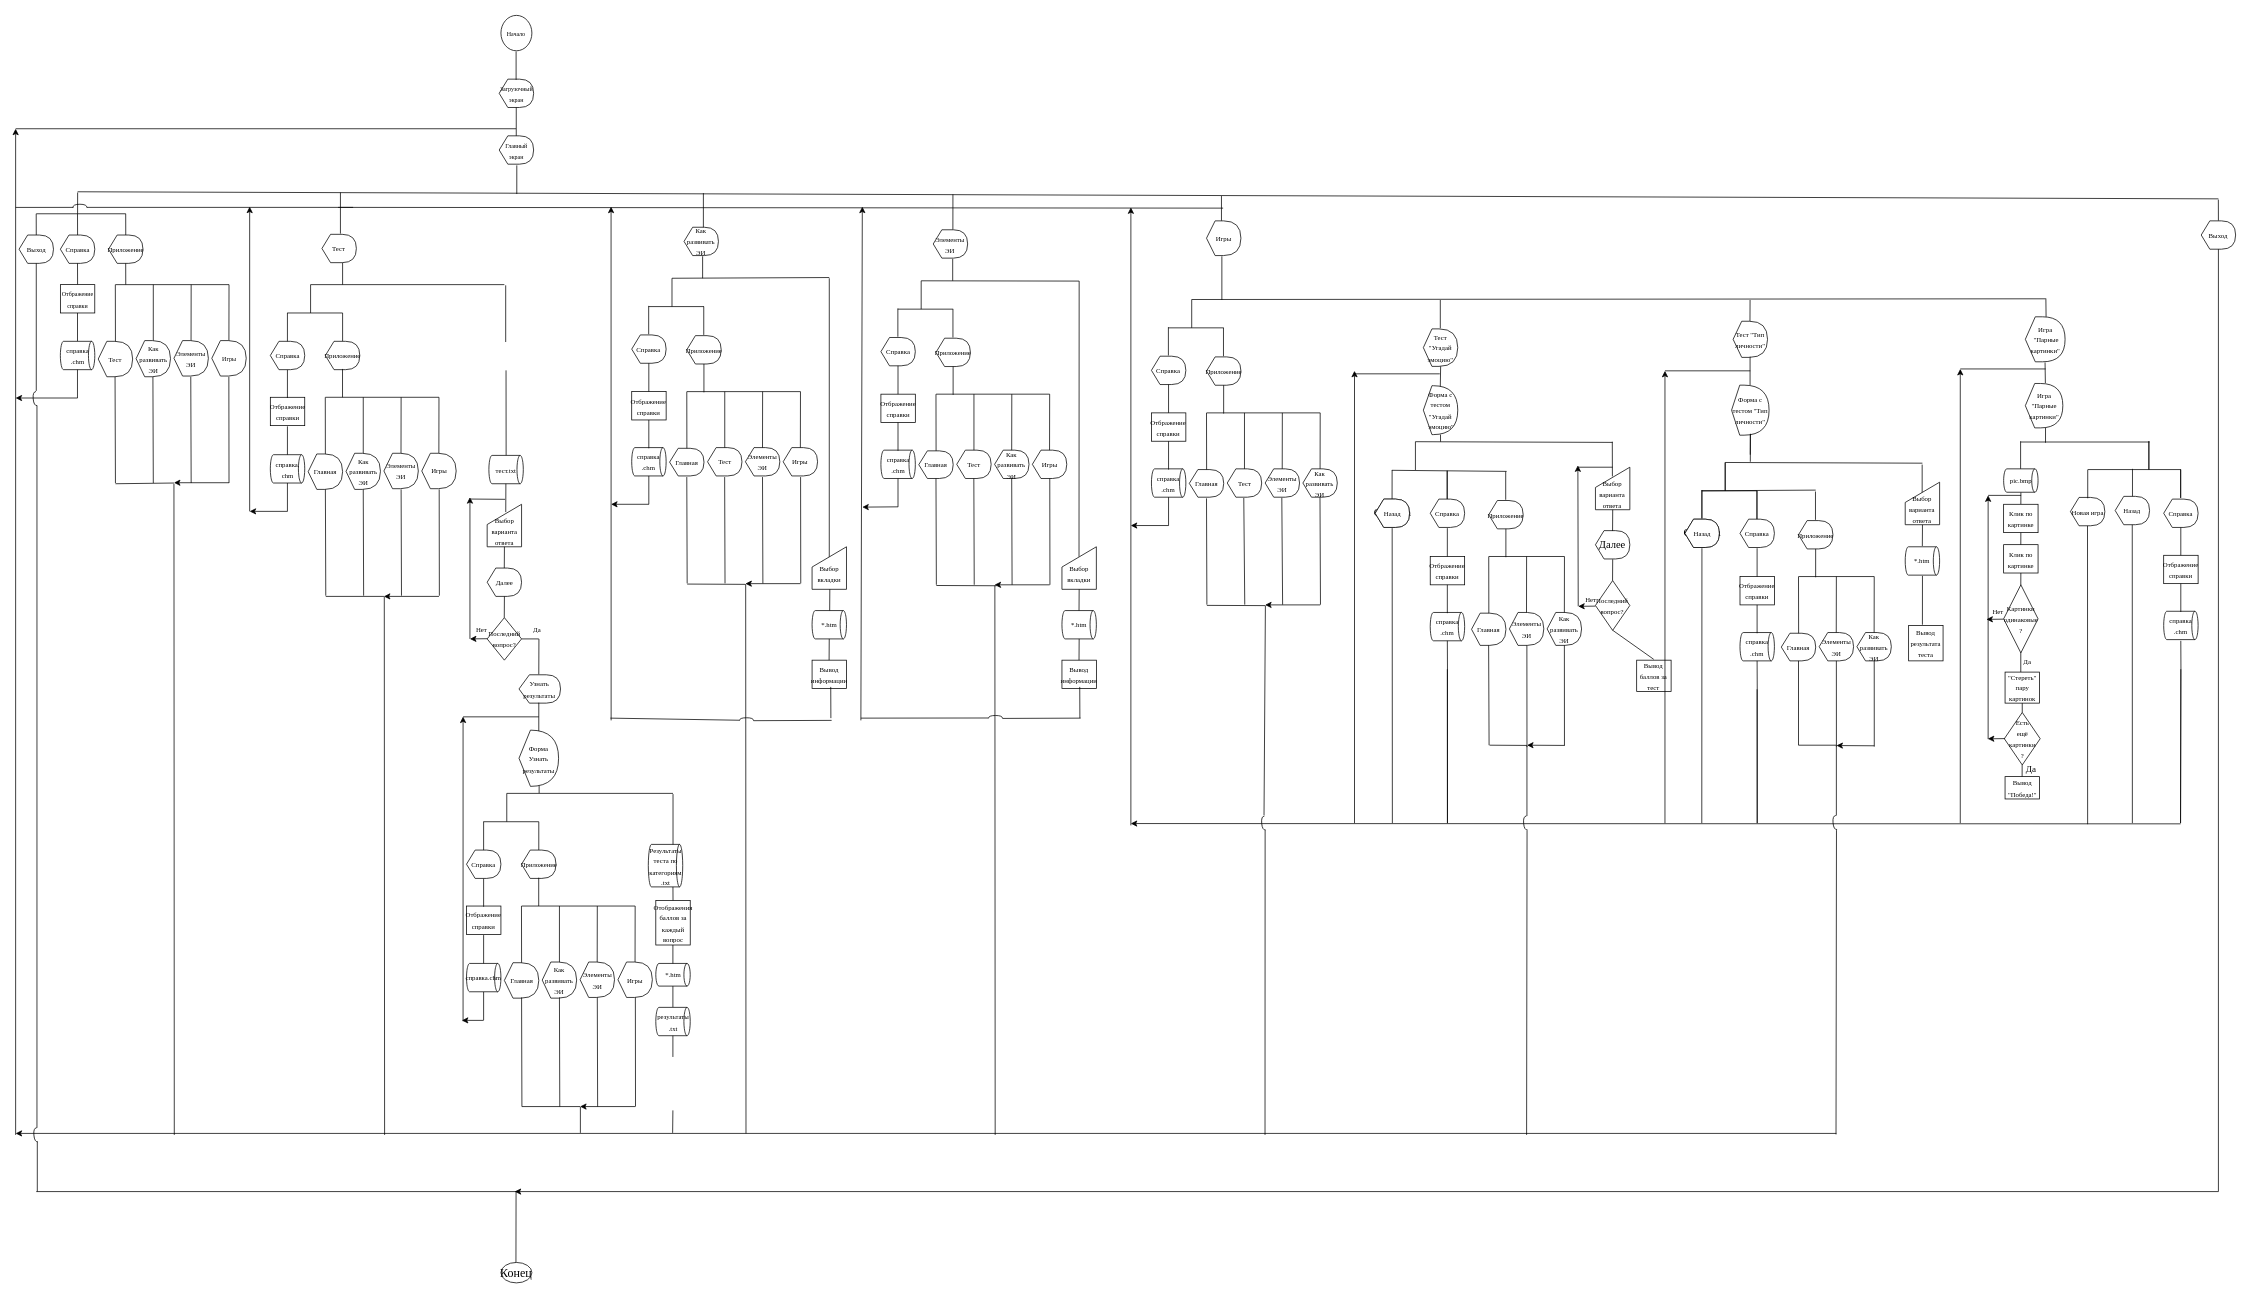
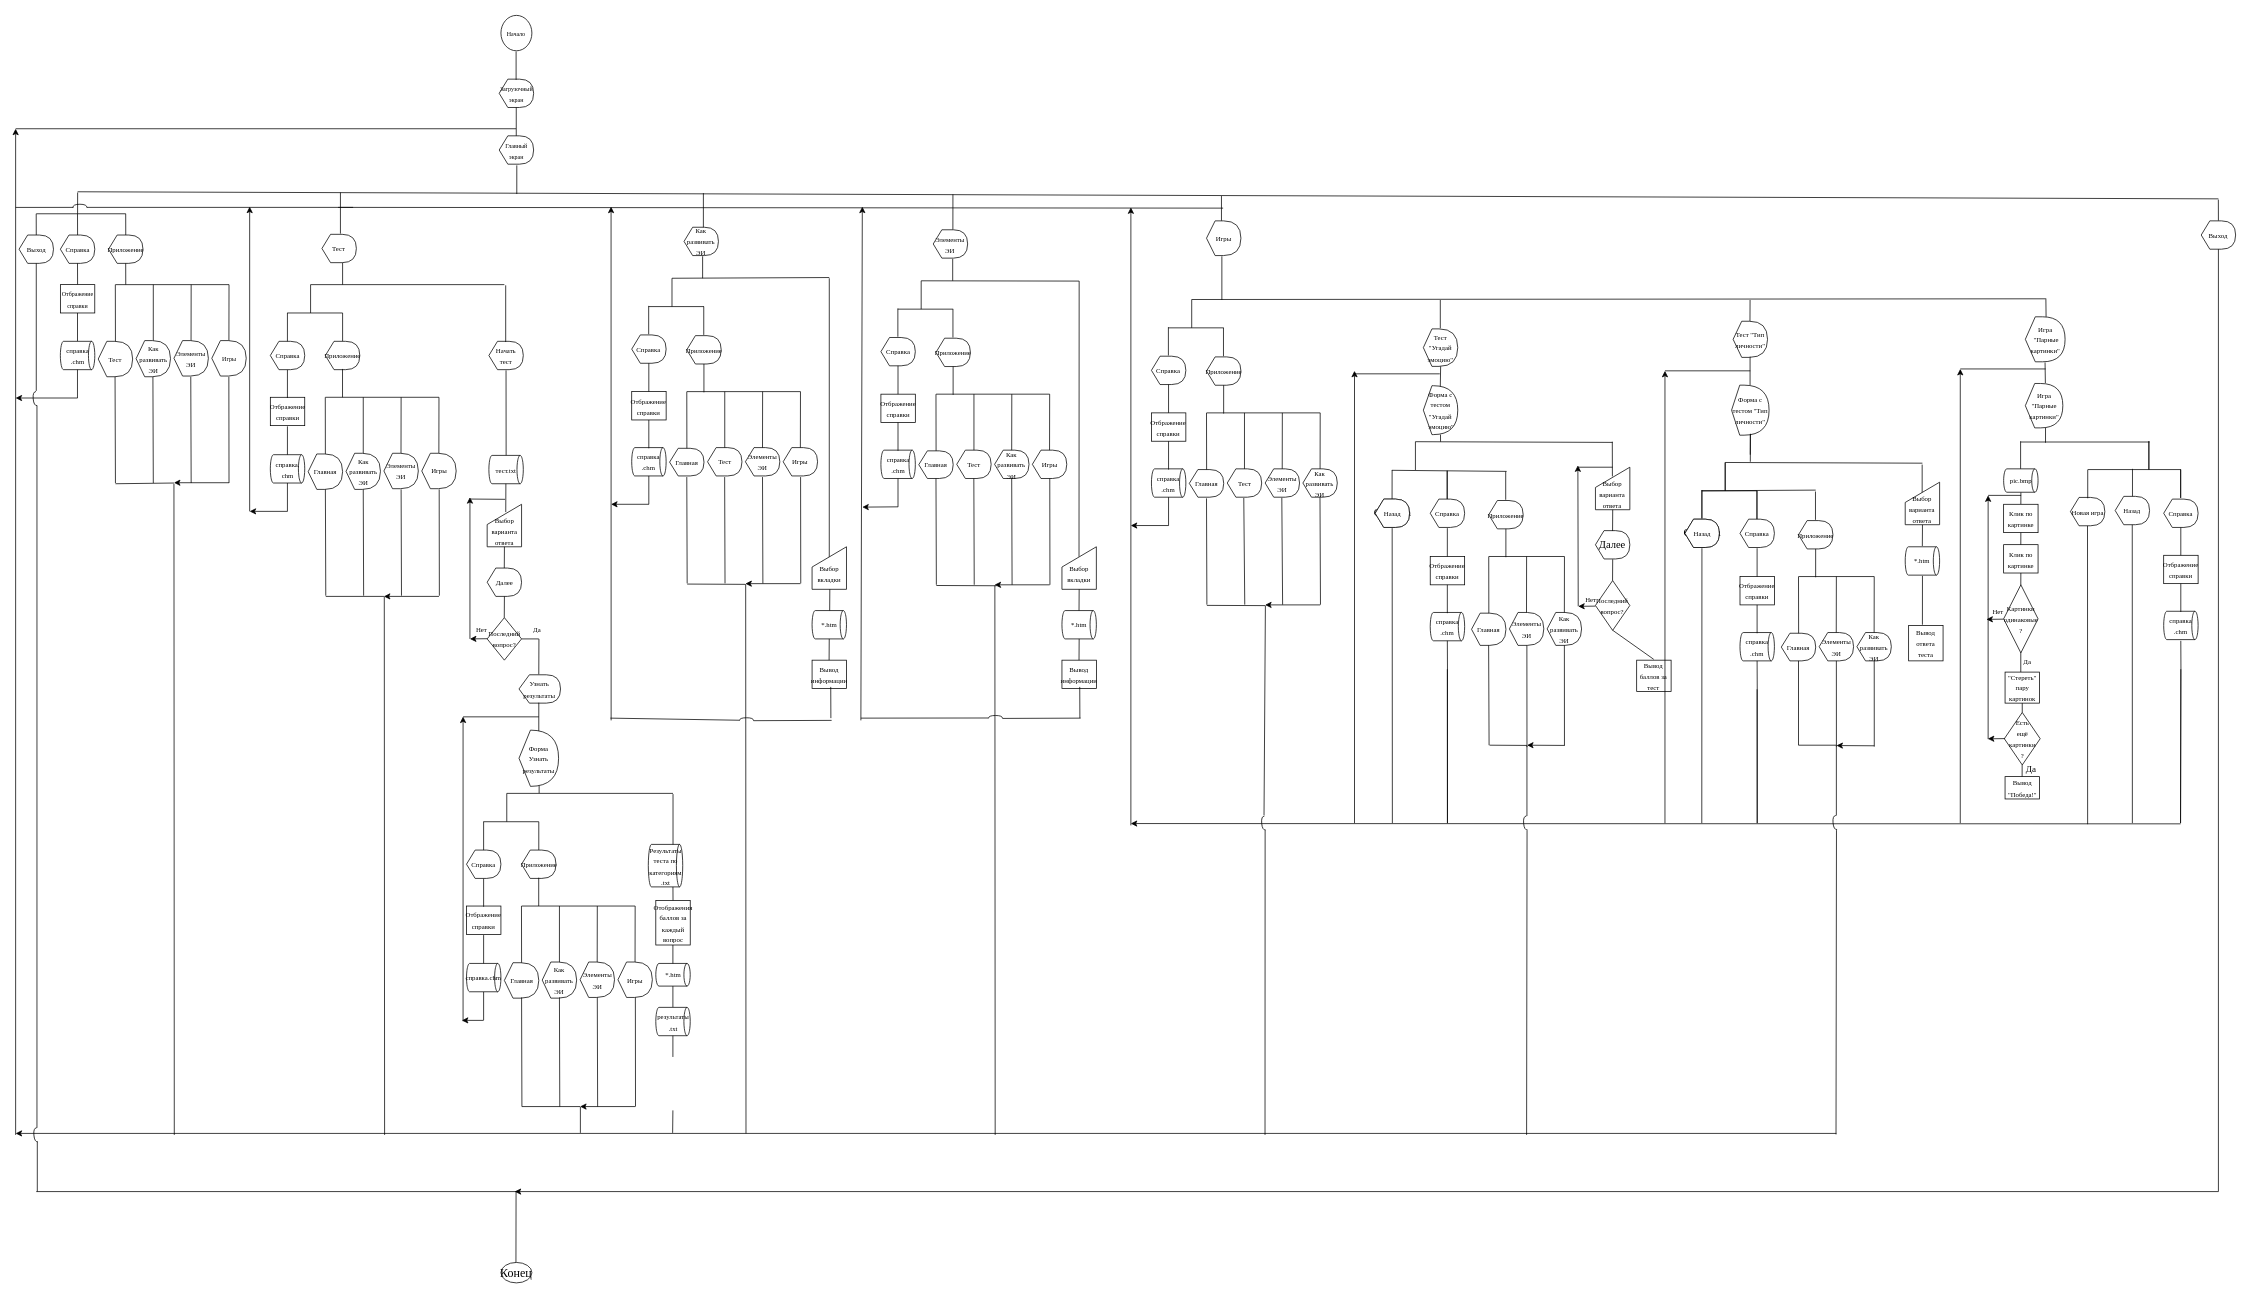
node "Начать тест": added
node "Вывод результата теста": label "Вывод результата теста" -> "Вывод ответа теста"
